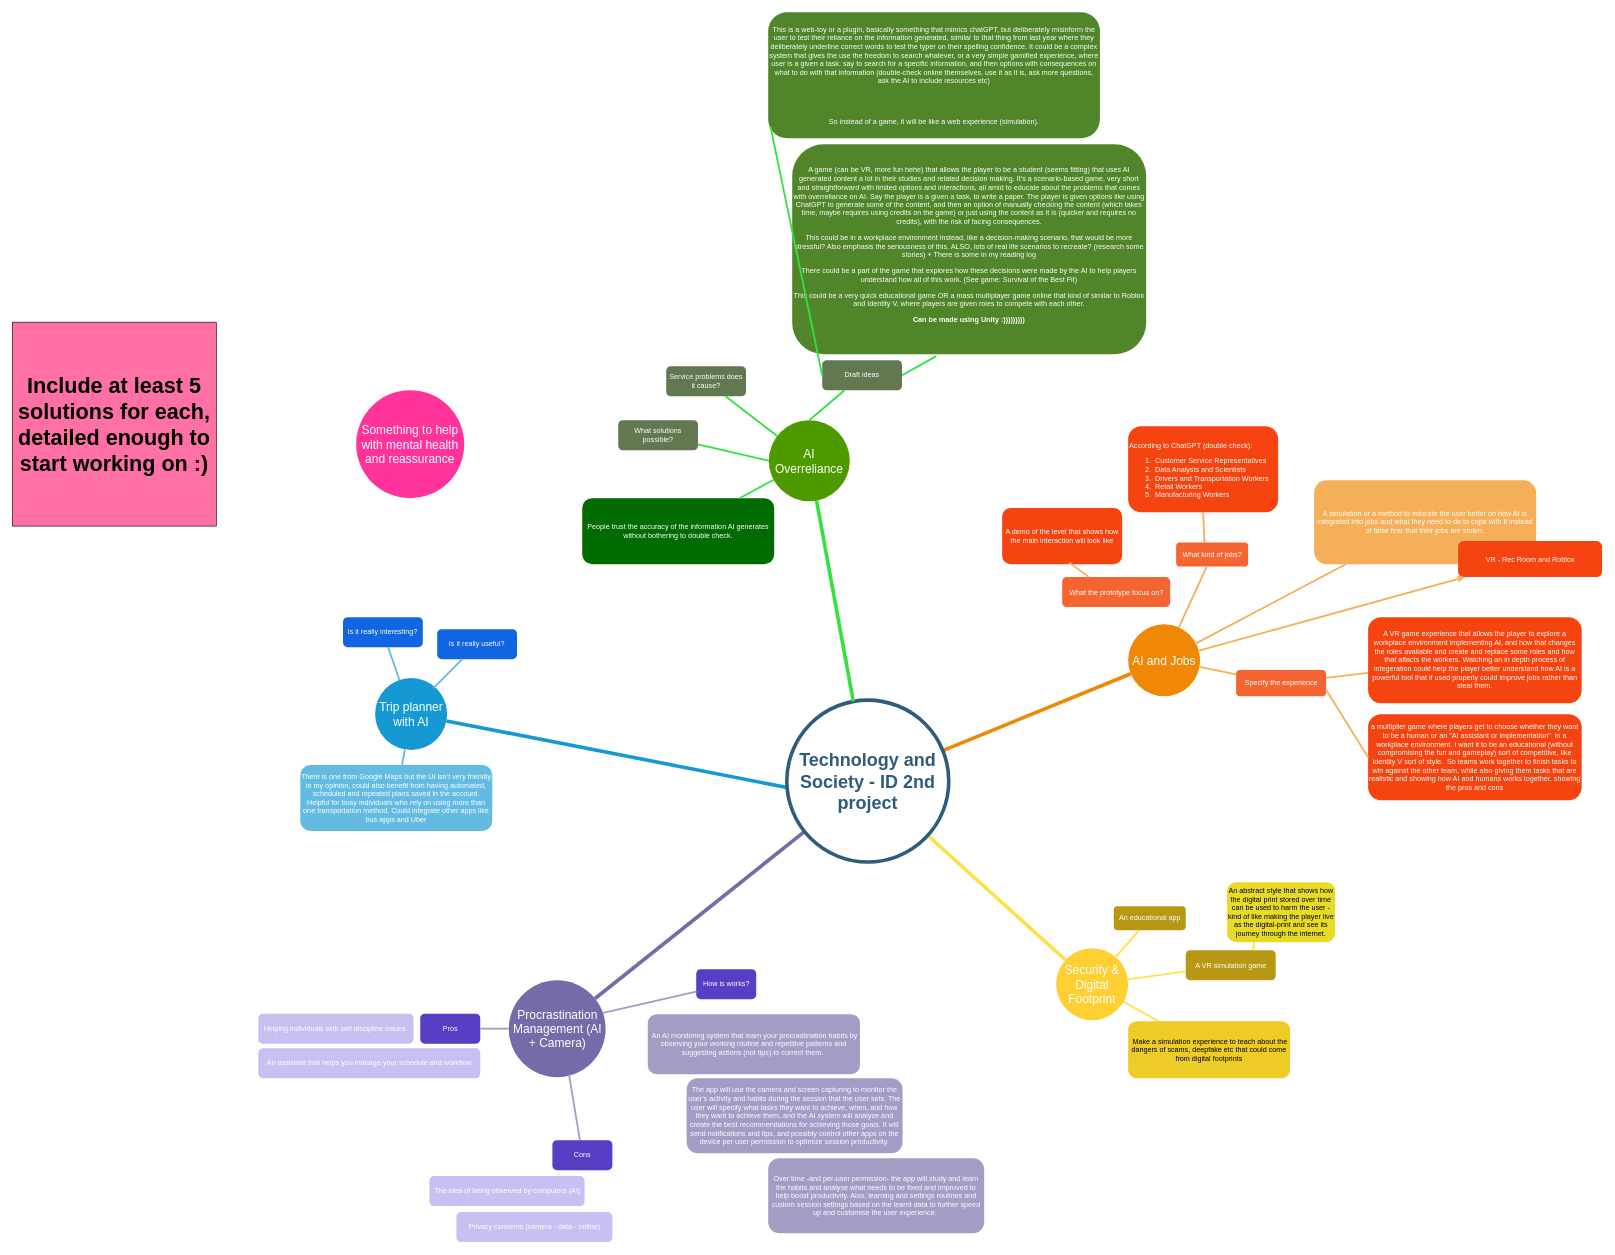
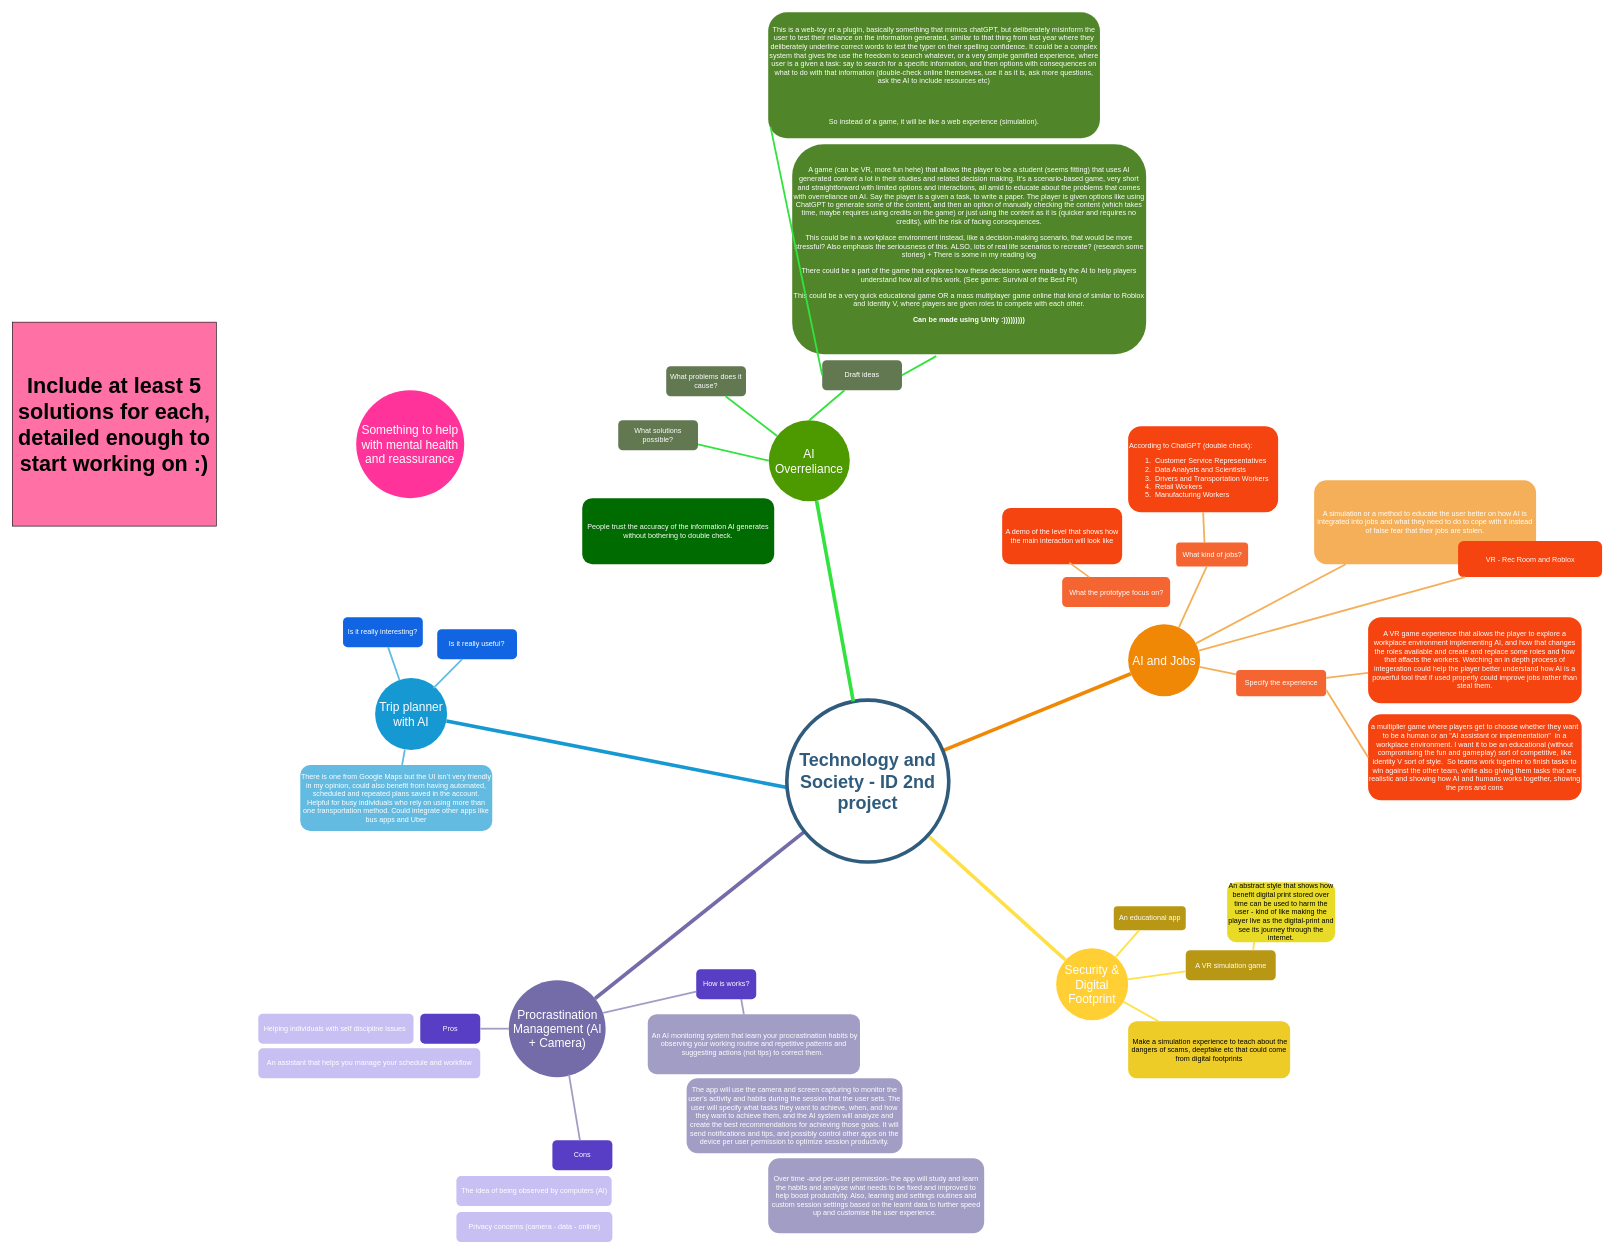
node "Service problems does it cause?": label "Service problems does it cause?" -> "What problems does it cause?"
edge "AI Overreliance" -- "People trust the accuracy of the information AI generates without bothering to double check.": removed
edge "AI and Jobs" -> "VR - Rec Room and Roblox": arrowhead open -> none
node "An abstract style that shows how the digital print stored over time can be used to harm the user - kind of like making the player live as the digital-print and see its journey through the internet.": label "An abstract style that shows how the digital print stored over time can be used to harm the user - kind of like making the player live as the digital-print and see its journey through the internet." -> "An abstract style that shows how benefit digital print stored over time can be used to harm the user - kind of like making the player live as the digital-print and see its journey through the internet."
edge "How is works?" -- "An AI monitoring system that learn your procrastination habits by observing your working routine and repetitive patterns and suggesting actions (not tips) to correct them.": added
node "The idea of being observed by computers (AI)": moved (507, 1191) -> (534, 1191)
